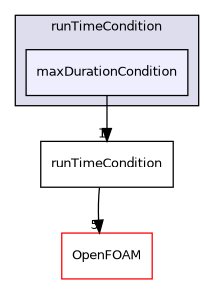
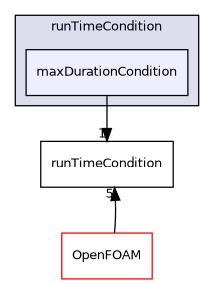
edge "runTimeCondition" -> "OpenFOAM": reversed
